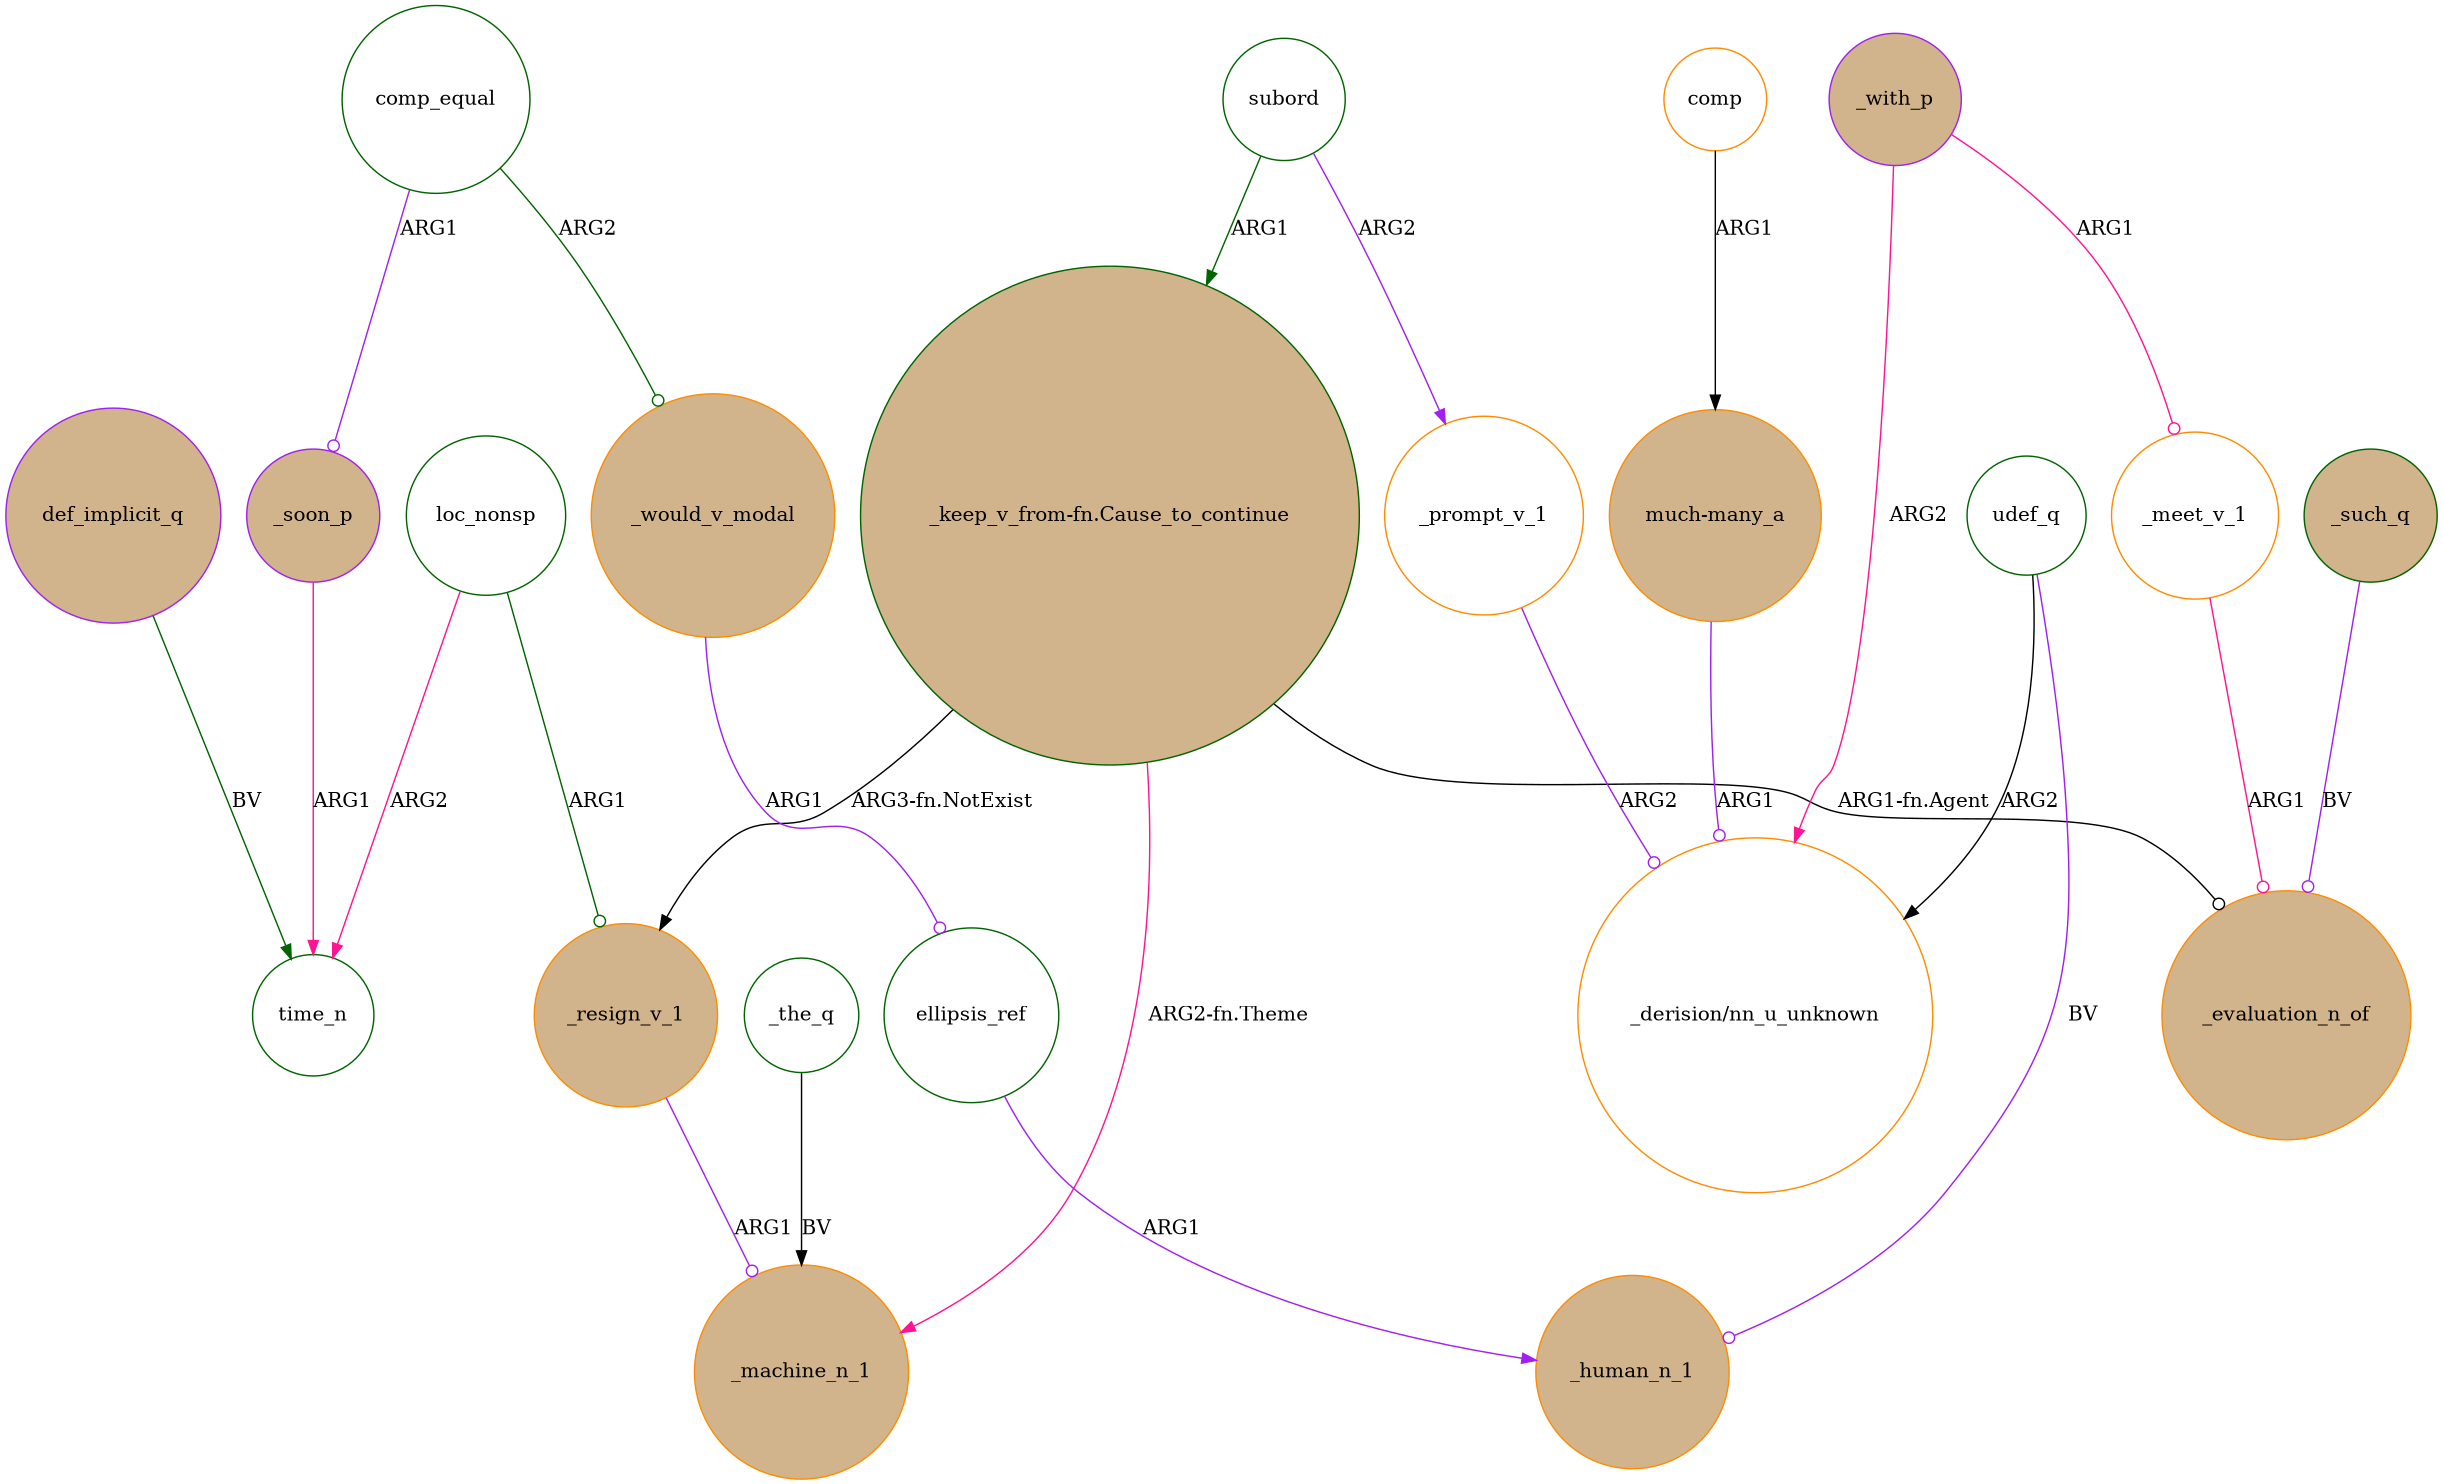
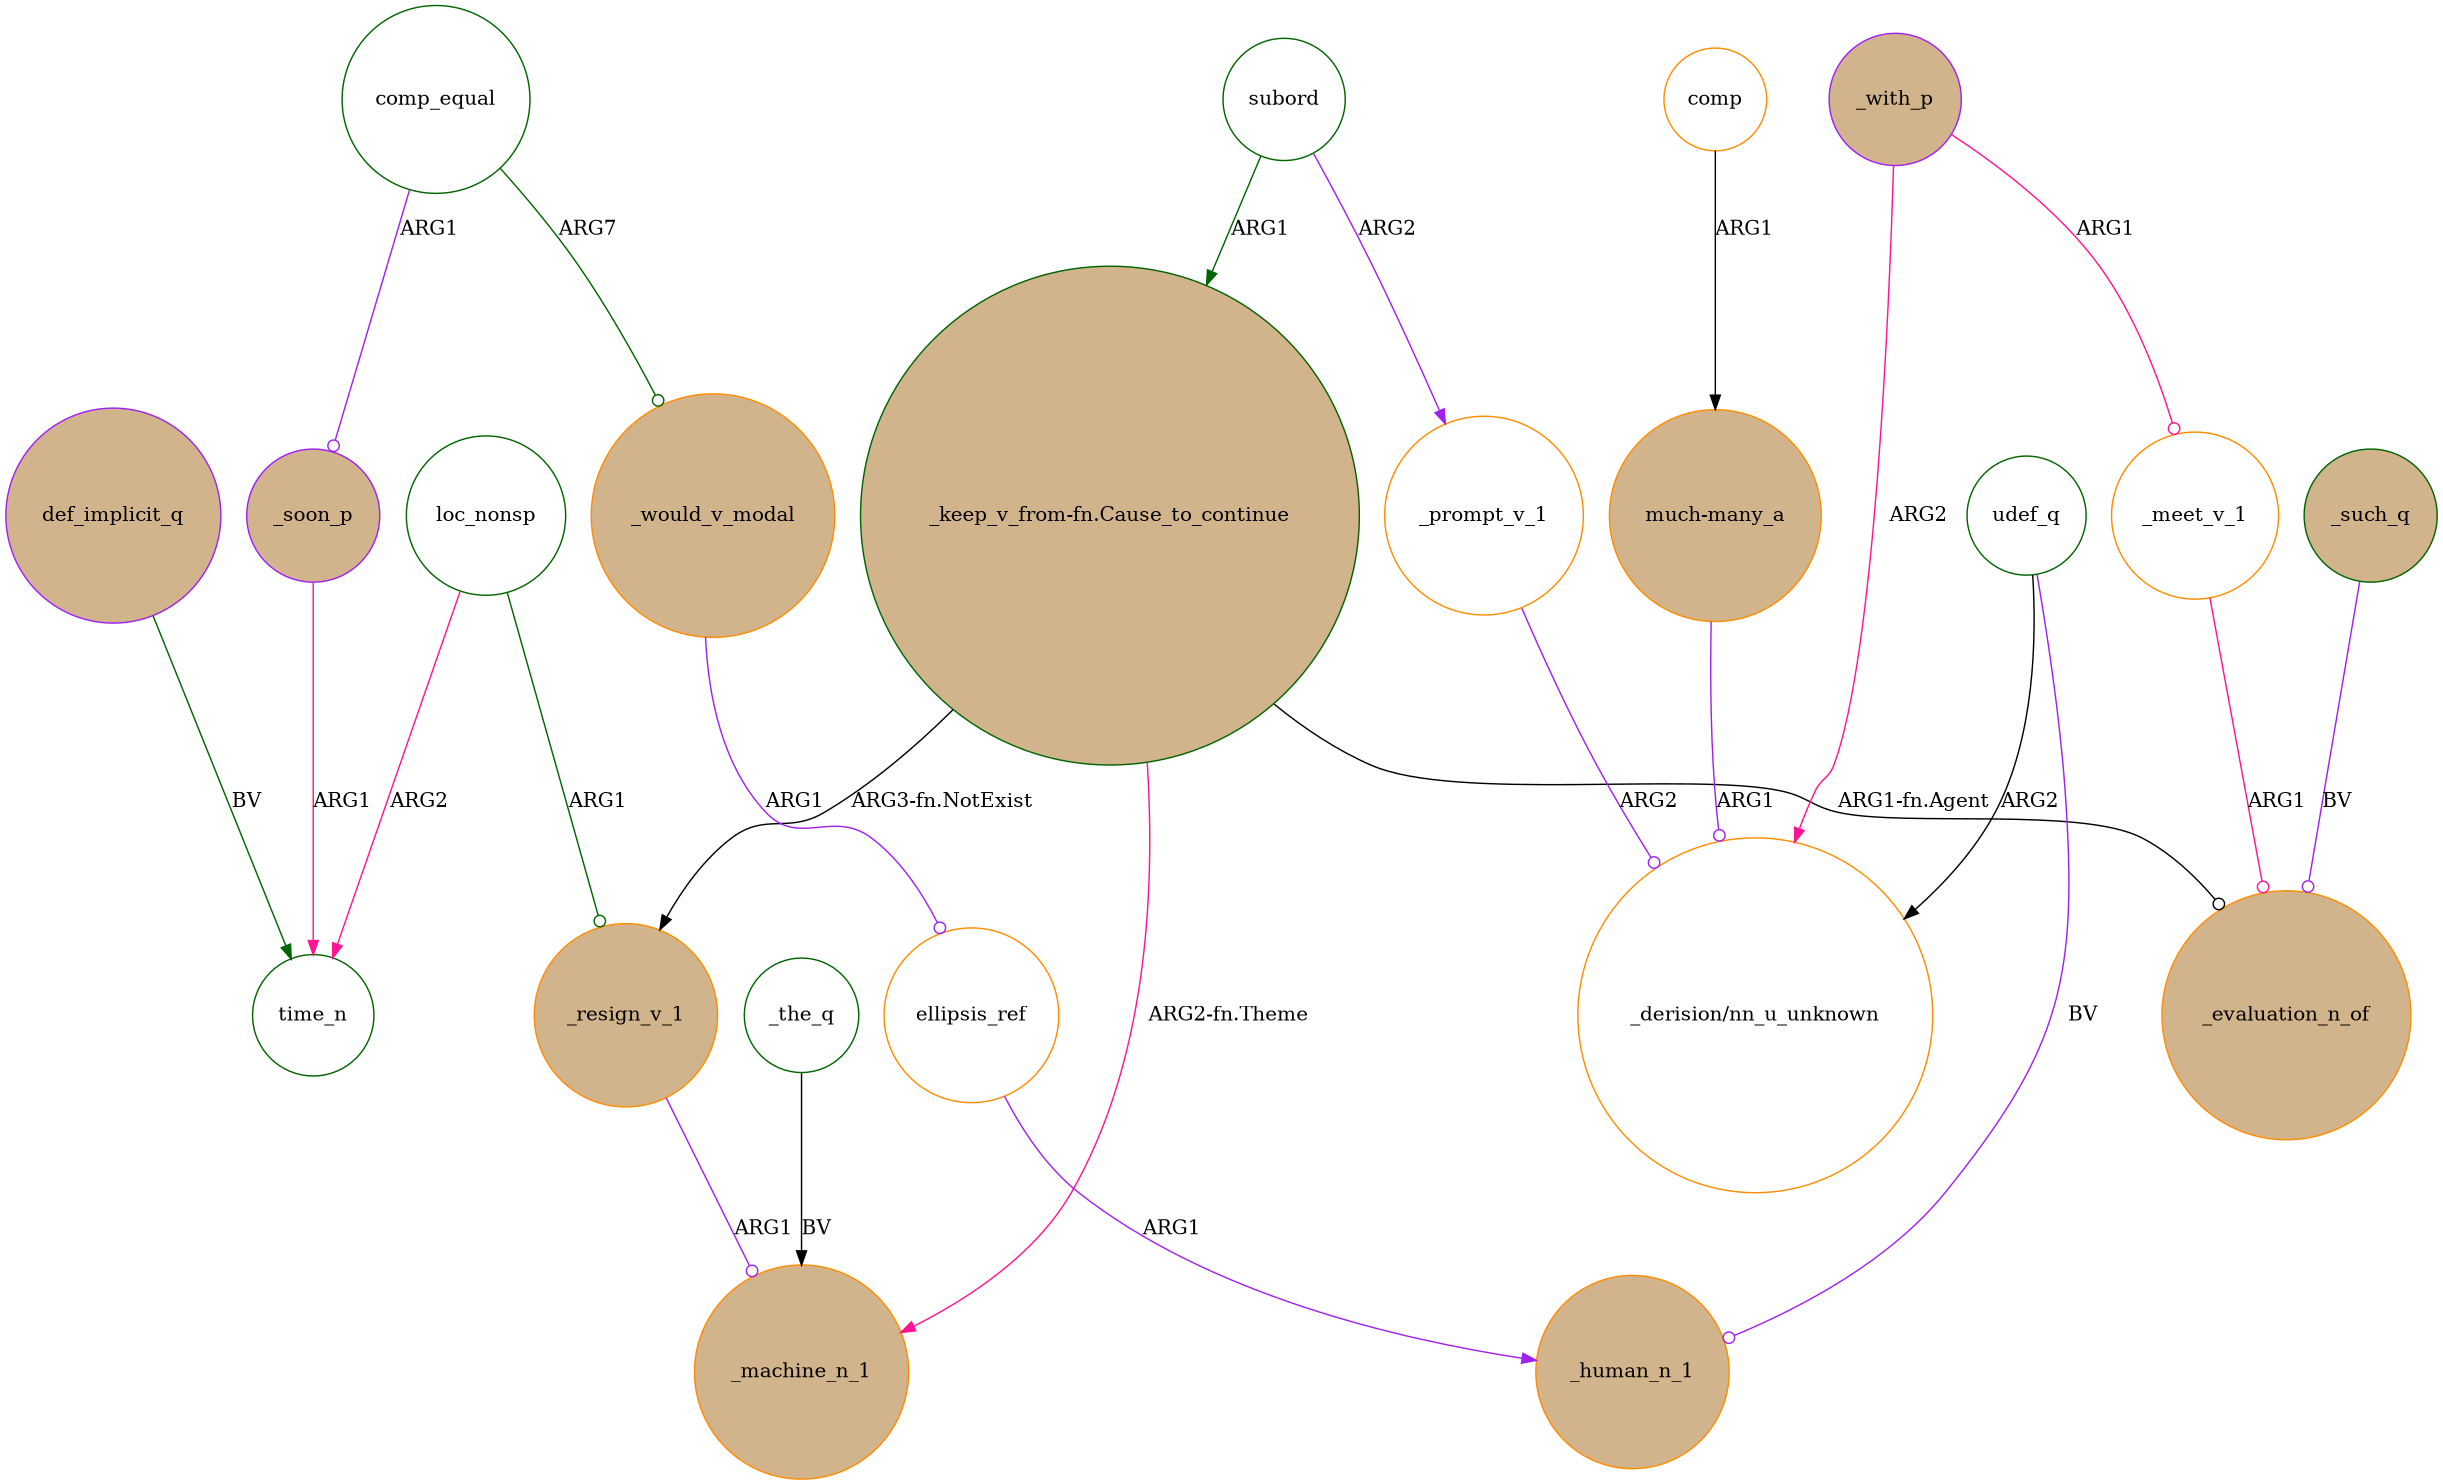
edge "comp_equal" -> "_would_v_modal": label "ARG2" -> "ARG7"
node "ellipsis_ref": color darkgreen -> darkorange
